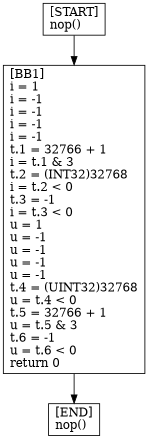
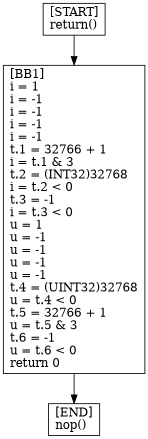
node "[START] nop()": label "[START] nop()" -> "[START] return()"
